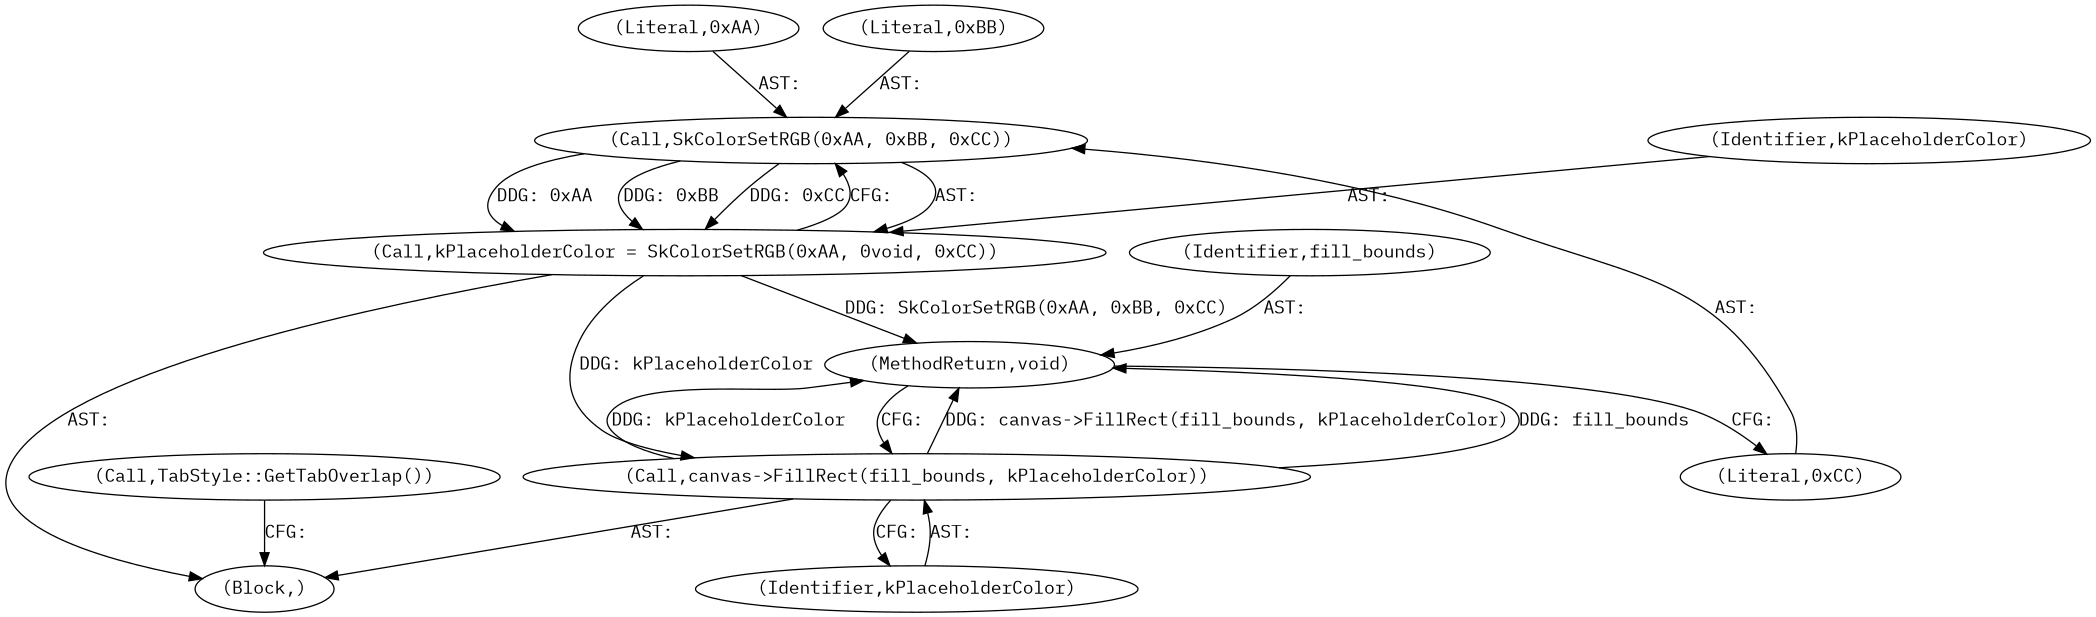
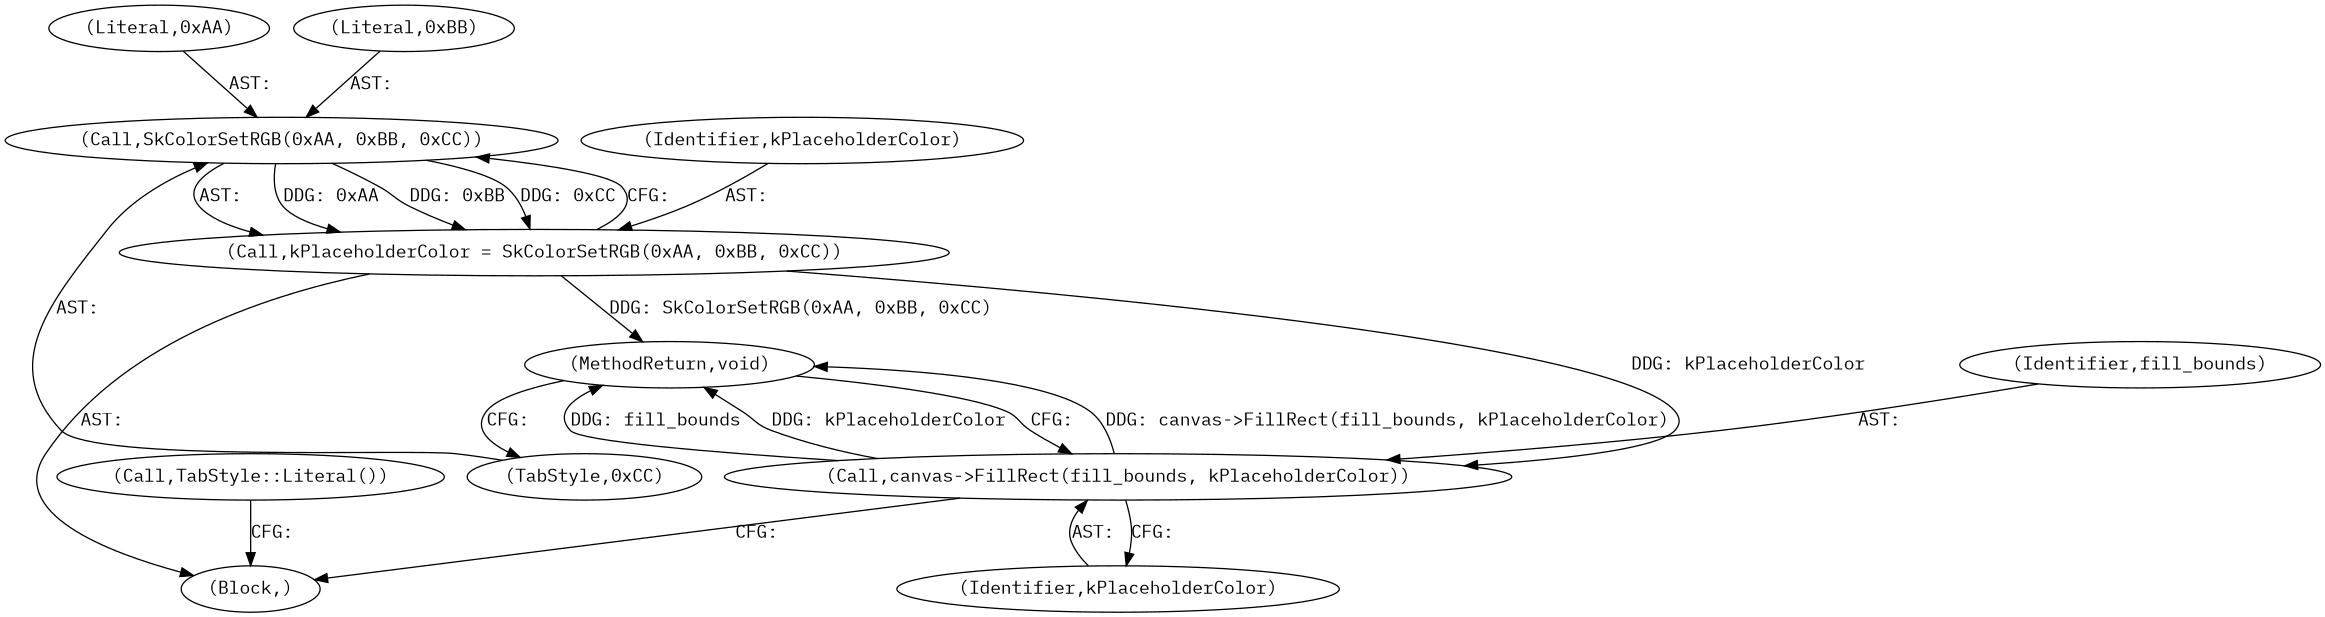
node "(Call,kPlaceholderColor = SkColorSetRGB(0xAA, 0void, 0xCC))": label "(Call,kPlaceholderColor = SkColorSetRGB(0xAA, 0void, 0xCC))" -> "(Call,kPlaceholderColor = SkColorSetRGB(0xAA, 0xBB, 0xCC))"
edge "(Identifier,fill_bounds)" -> "(MethodReturn,void)": now "(Identifier,fill_bounds)" -> "(Call,canvas->FillRect(fill_bounds, kPlaceholderColor))"
node "(Call,TabStyle::GetTabOverlap())": label "(Call,TabStyle::GetTabOverlap())" -> "(Call,TabStyle::Literal())"
node "(Literal,0xCC)": label "(Literal,0xCC)" -> "(TabStyle,0xCC)"
edge "(Call,canvas->FillRect(fill_bounds, kPlaceholderColor))" -> "(Block,)": label "AST: " -> "CFG: "
